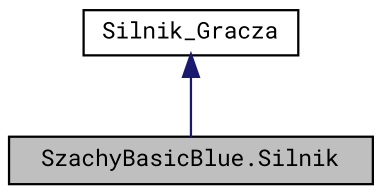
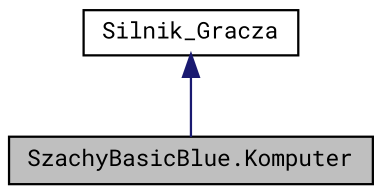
node "SzachyBasicBlue.Silnik": label "SzachyBasicBlue.Silnik" -> "SzachyBasicBlue.Komputer"
